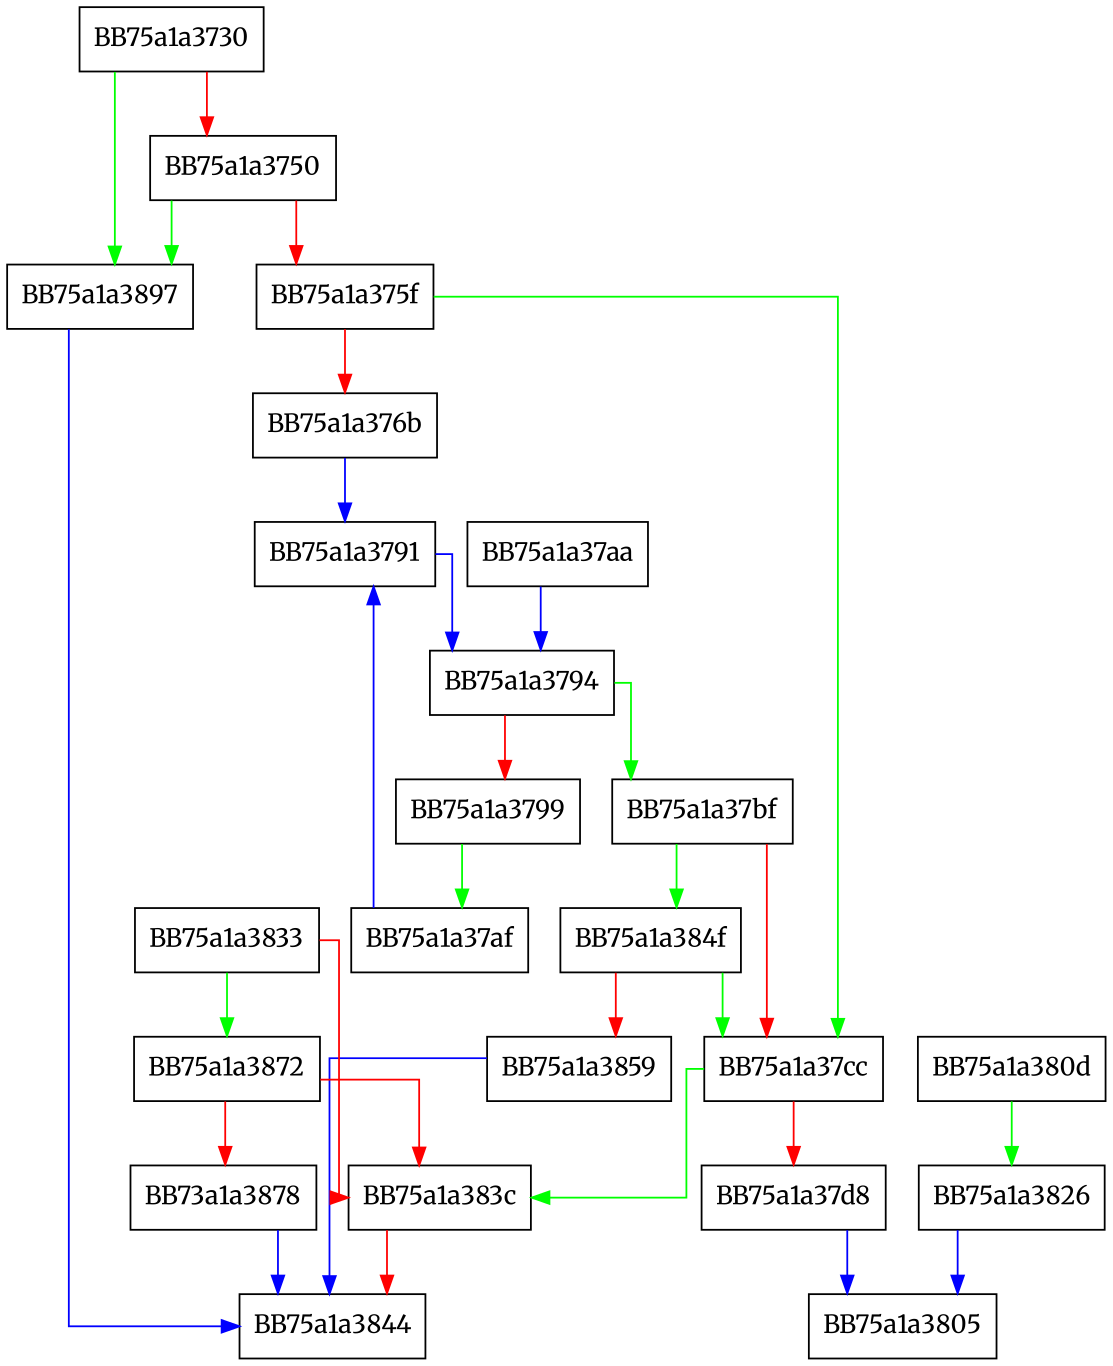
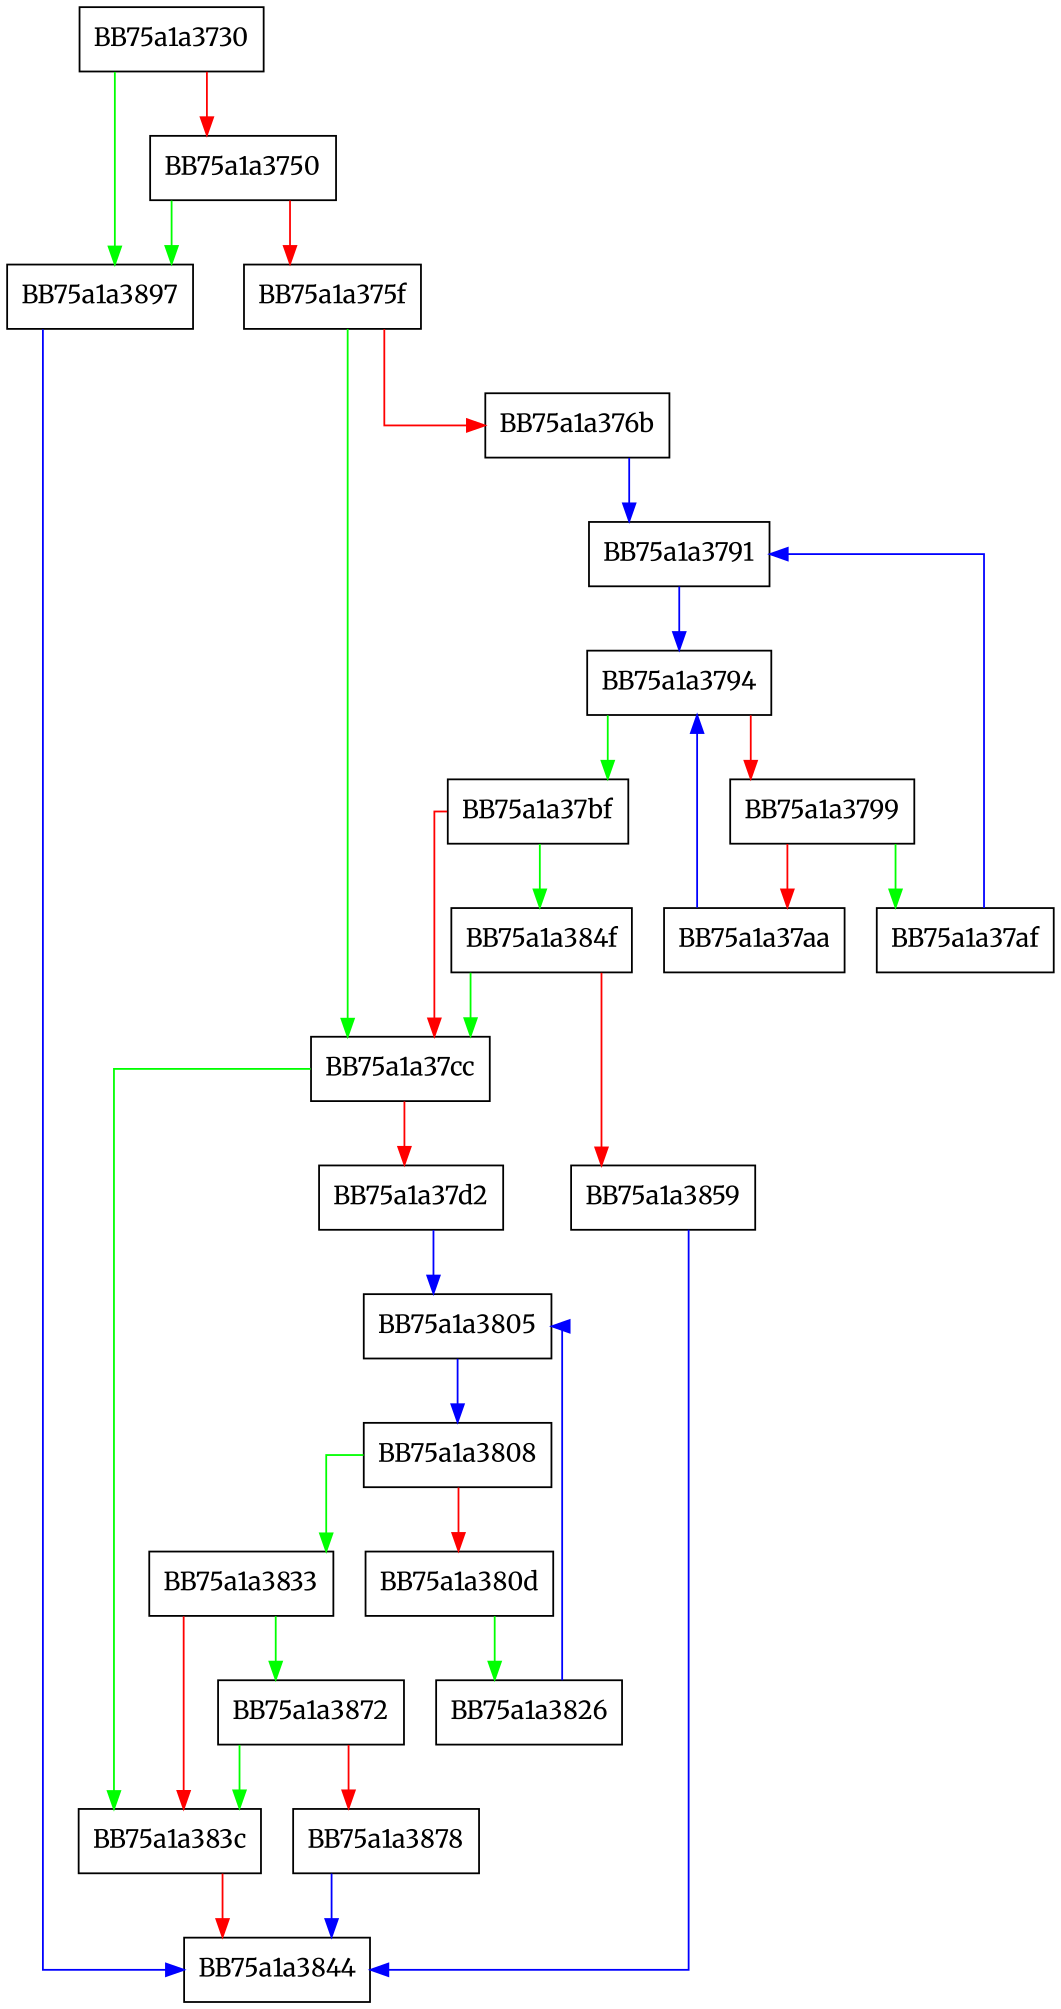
edge "BB75a1a3799" -> "BB75a1a37aa": added
edge "BB75a1a3872" -> "BB75a1a383c": color red -> green
node "BB73a1a3878": label "BB73a1a3878" -> "BB75a1a3878"
node "BB75a1a37d8": label "BB75a1a37d8" -> "BB75a1a37d2"
node "BB75a1a3808": added
